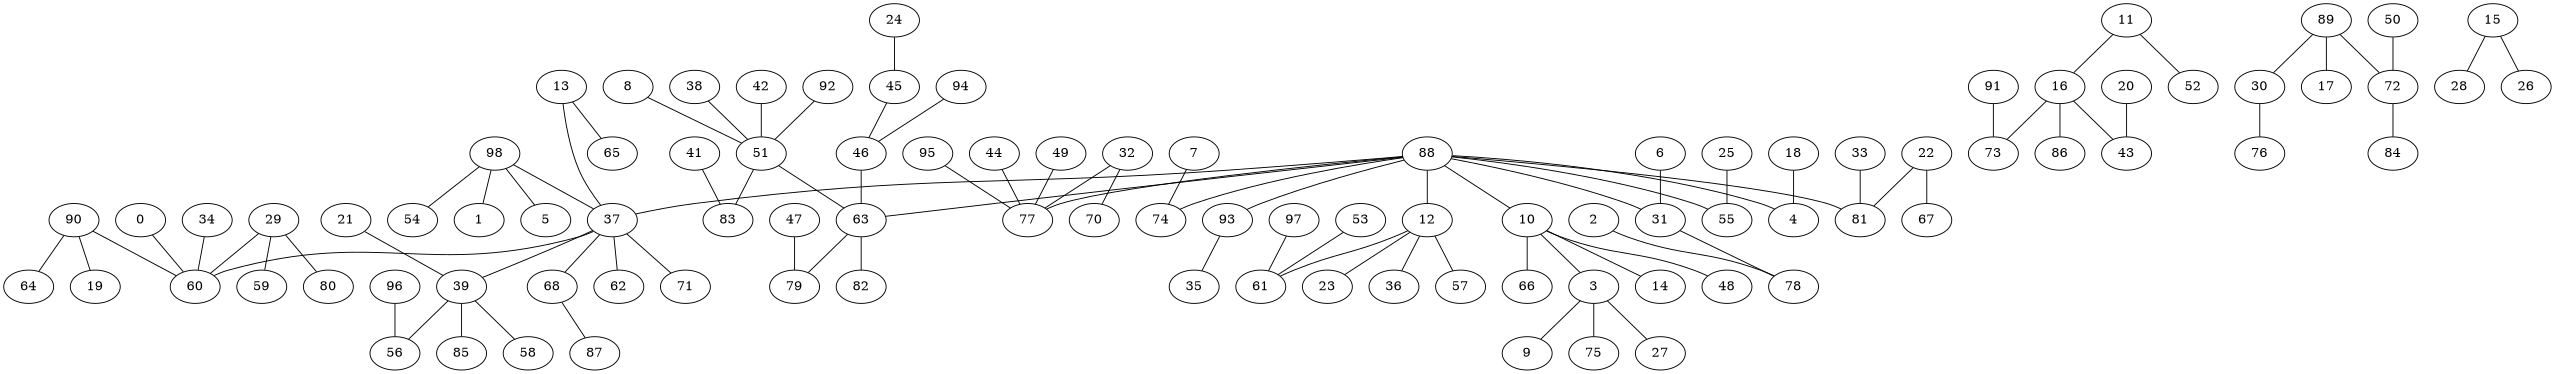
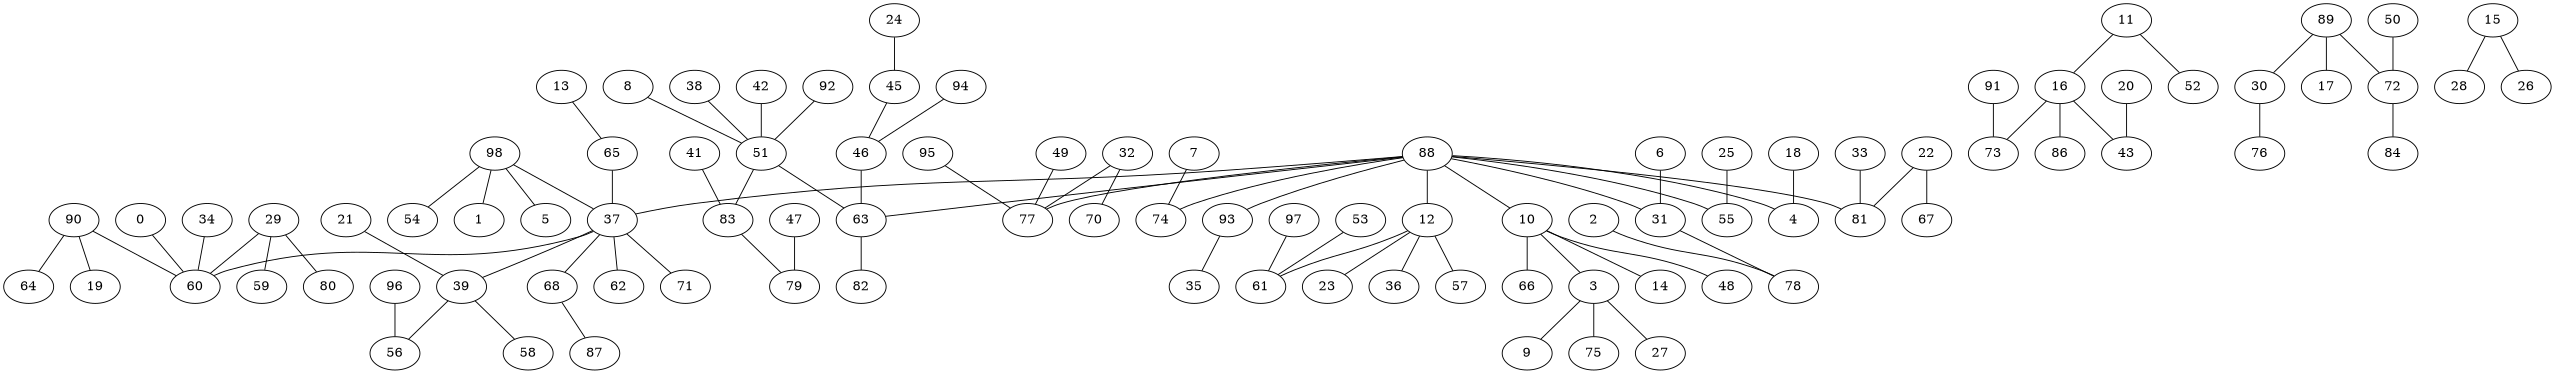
node "44": removed
edge "13" -- "37": now "65" -- "37"
edge "63" -- "79": now "83" -- "79"
node "85": removed
